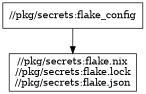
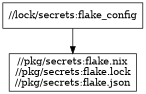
node "//pkg/secrets:flake_config": label "//pkg/secrets:flake_config" -> "//lock/secrets:flake_config"
